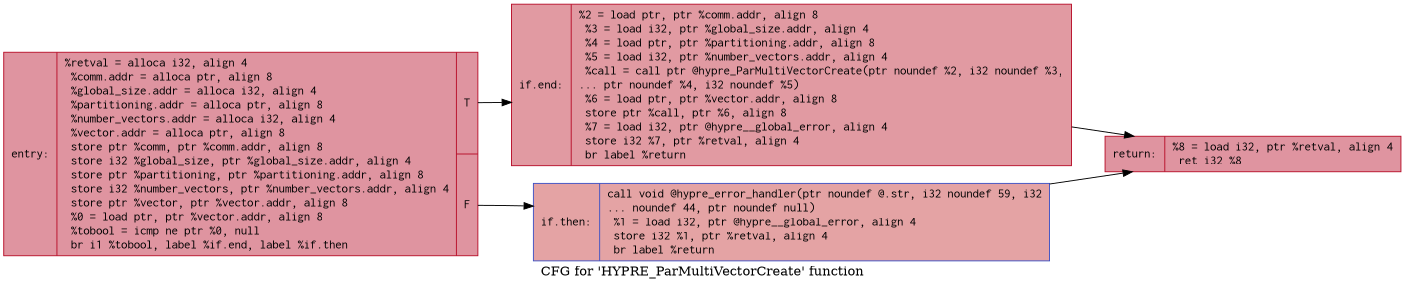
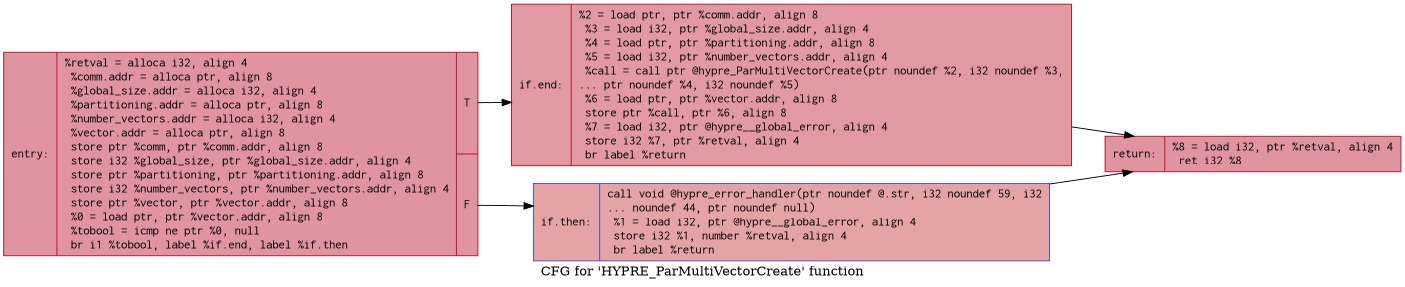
node "if.then:": text "store i32 %1, ptr %retval, align 4" -> "store i32 %1, number %retval, align 4"
